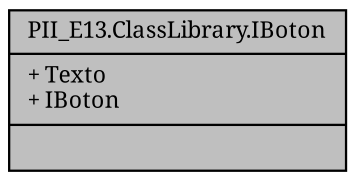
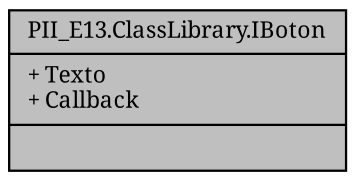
node "PII_E13.ClassLibrary.IBoton": text "+ IBoton" -> "+ Callback"
